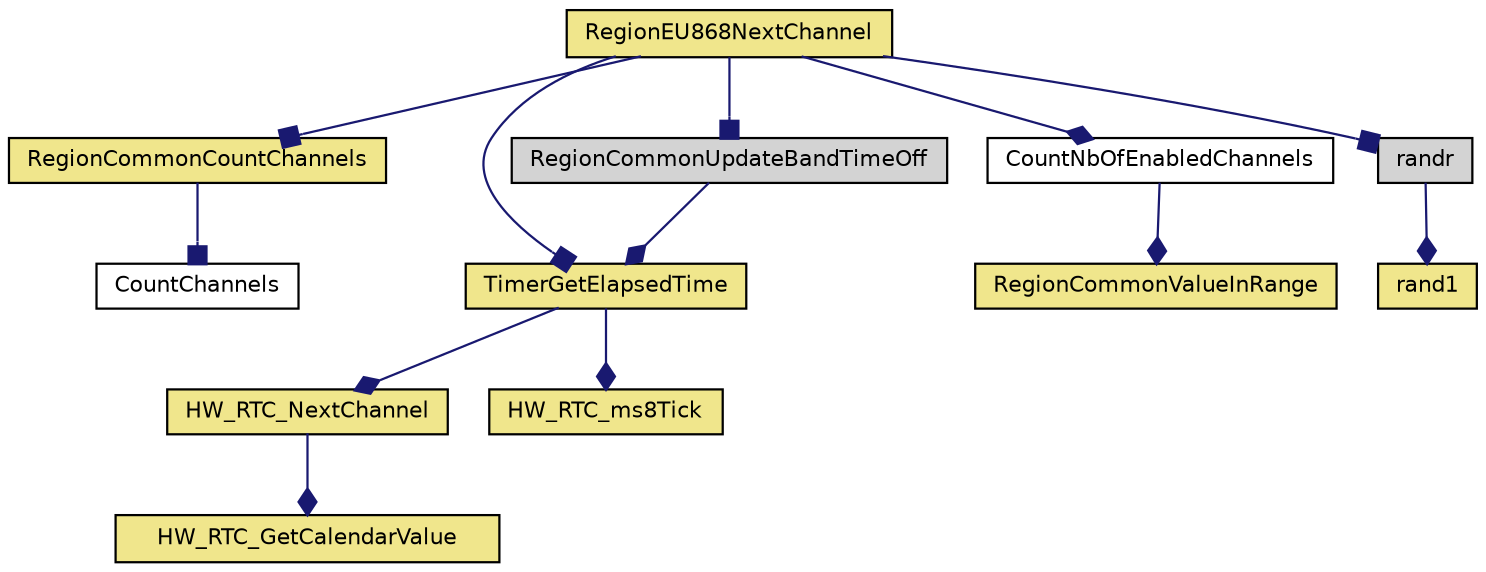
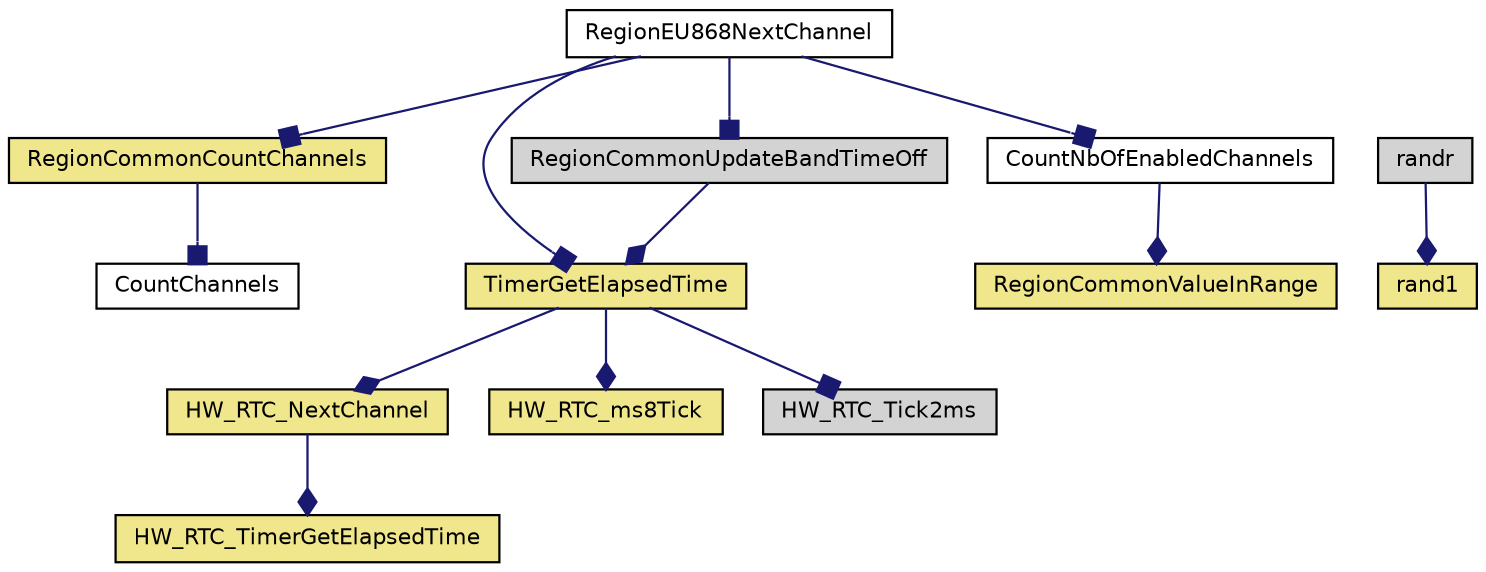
node "RegionEU868NextChannel": fillcolor khaki -> white
edge "RegionEU868NextChannel" -> "randr": removed
edge "RegionEU868NextChannel" -> "CountNbOfEnabledChannels": arrowhead diamond -> box
node "HW_RTC_Tick2ms": added
node "HW_RTC_GetCalendarValue": label "HW_RTC_GetCalendarValue" -> "HW_RTC_TimerGetElapsedTime"
